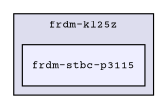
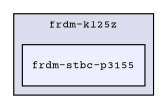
node "frdm-stbc-p3115": label "frdm-stbc-p3115" -> "frdm-stbc-p3155"
